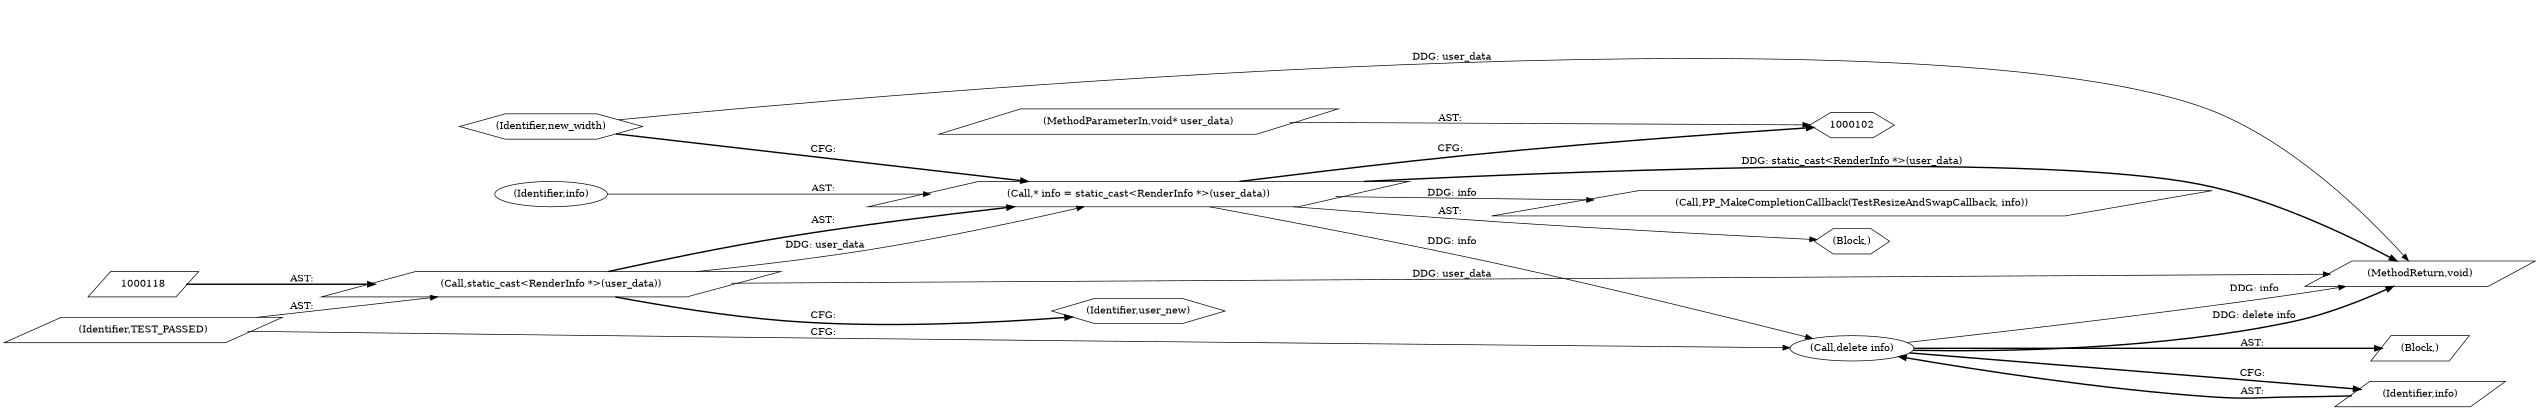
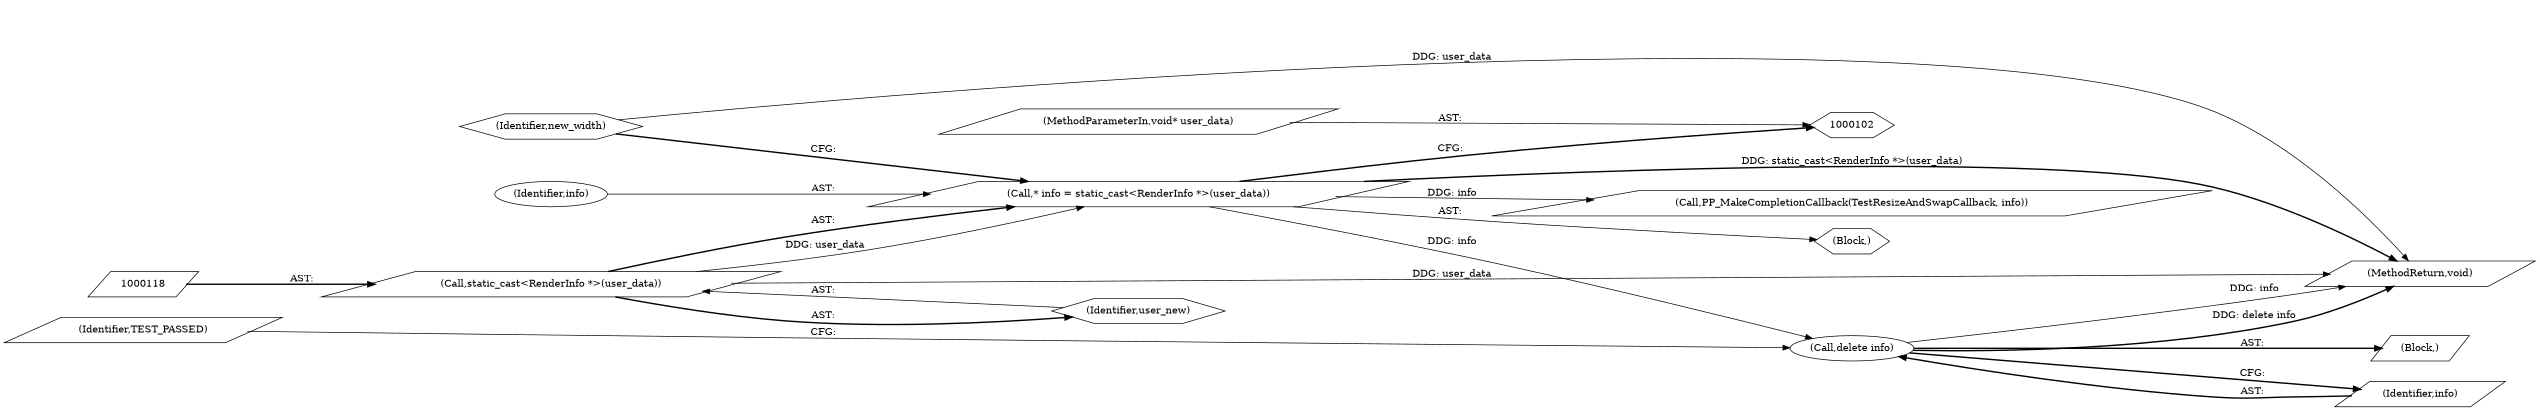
edge "(Identifier,TEST_PASSED)" -> "(Call,static_cast<RenderInfo *>(user_data))": now "(Identifier,user_new)" -> "(Call,static_cast<RenderInfo *>(user_data))"
edge "(Call,static_cast<RenderInfo *>(user_data))" -> "(Identifier,user_new)": label "CFG: " -> "AST: "
